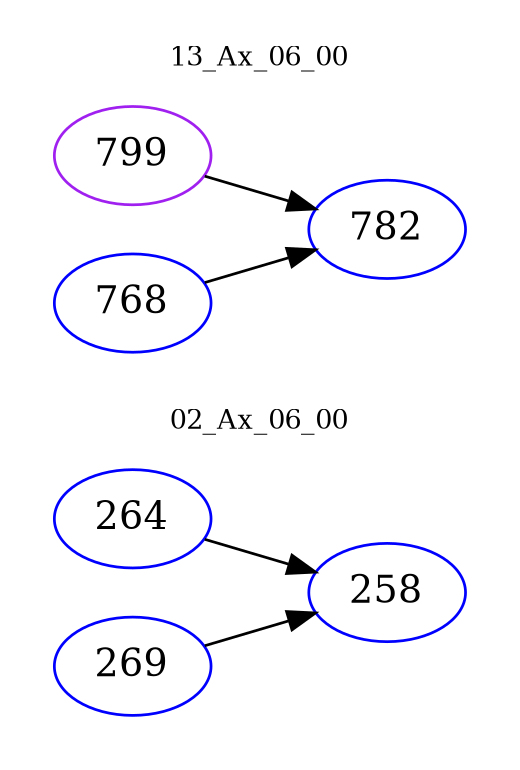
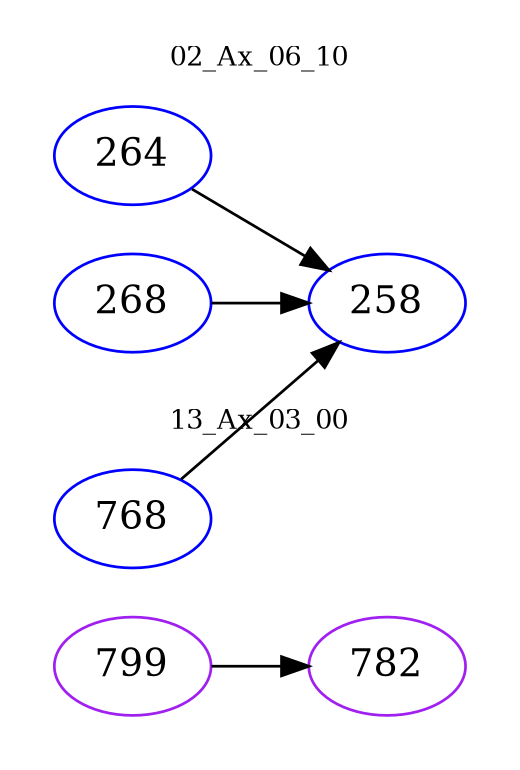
cluster "13_Ax_06_00": label "13_Ax_06_00" -> "13_Ax_03_00"
node "782": color blue -> purple
edge "768" -> "782": now "768" -> "258"
cluster "02_Ax_06_00": label "02_Ax_06_00" -> "02_Ax_06_10"
node "269": label "269" -> "268"
